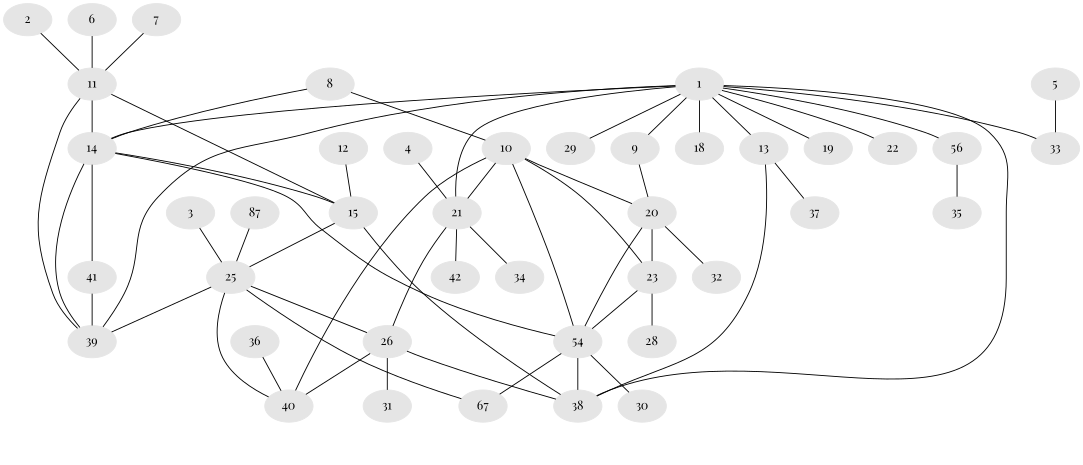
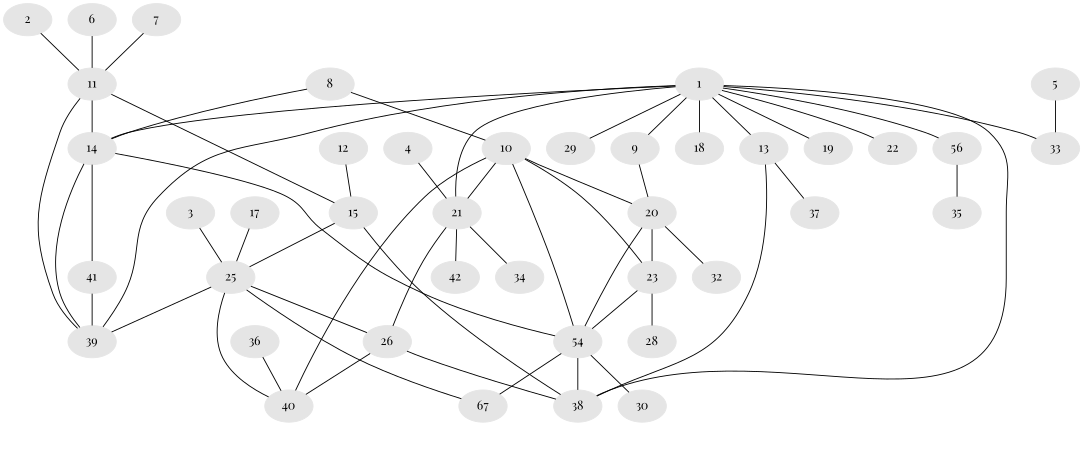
edge "14" -- "15": removed
node "87": label "87" -> "17"
node "31": removed
